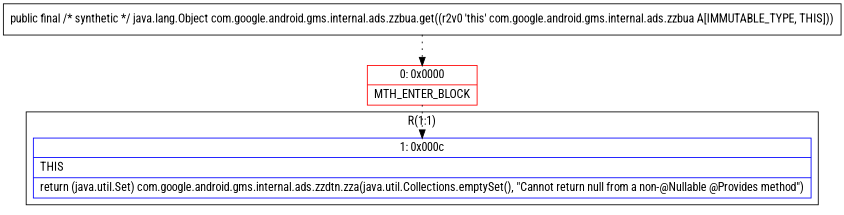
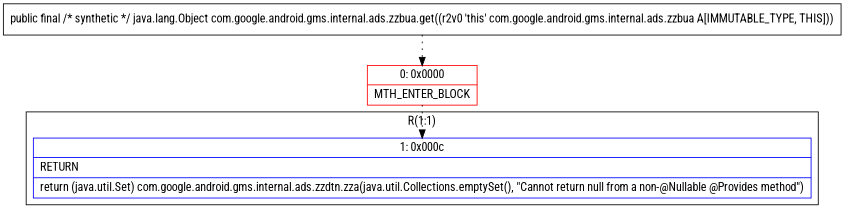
node "1: 0x000c": text "THIS" -> "RETURN"
